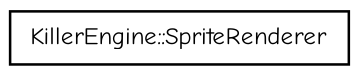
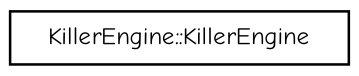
node "KillerEngine::SpriteRenderer": label "KillerEngine::SpriteRenderer" -> "KillerEngine::KillerEngine"
